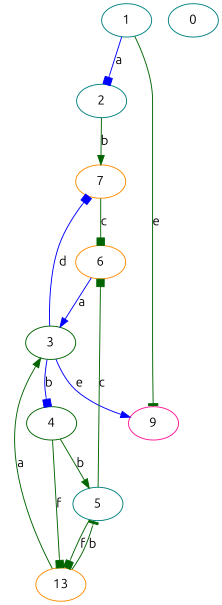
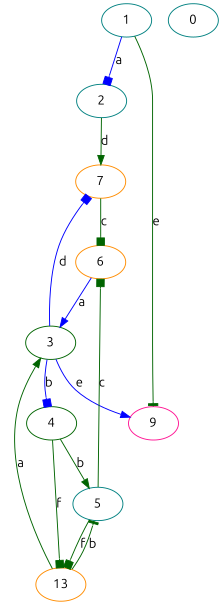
edge "2" -> "7": label "b" -> "d"
